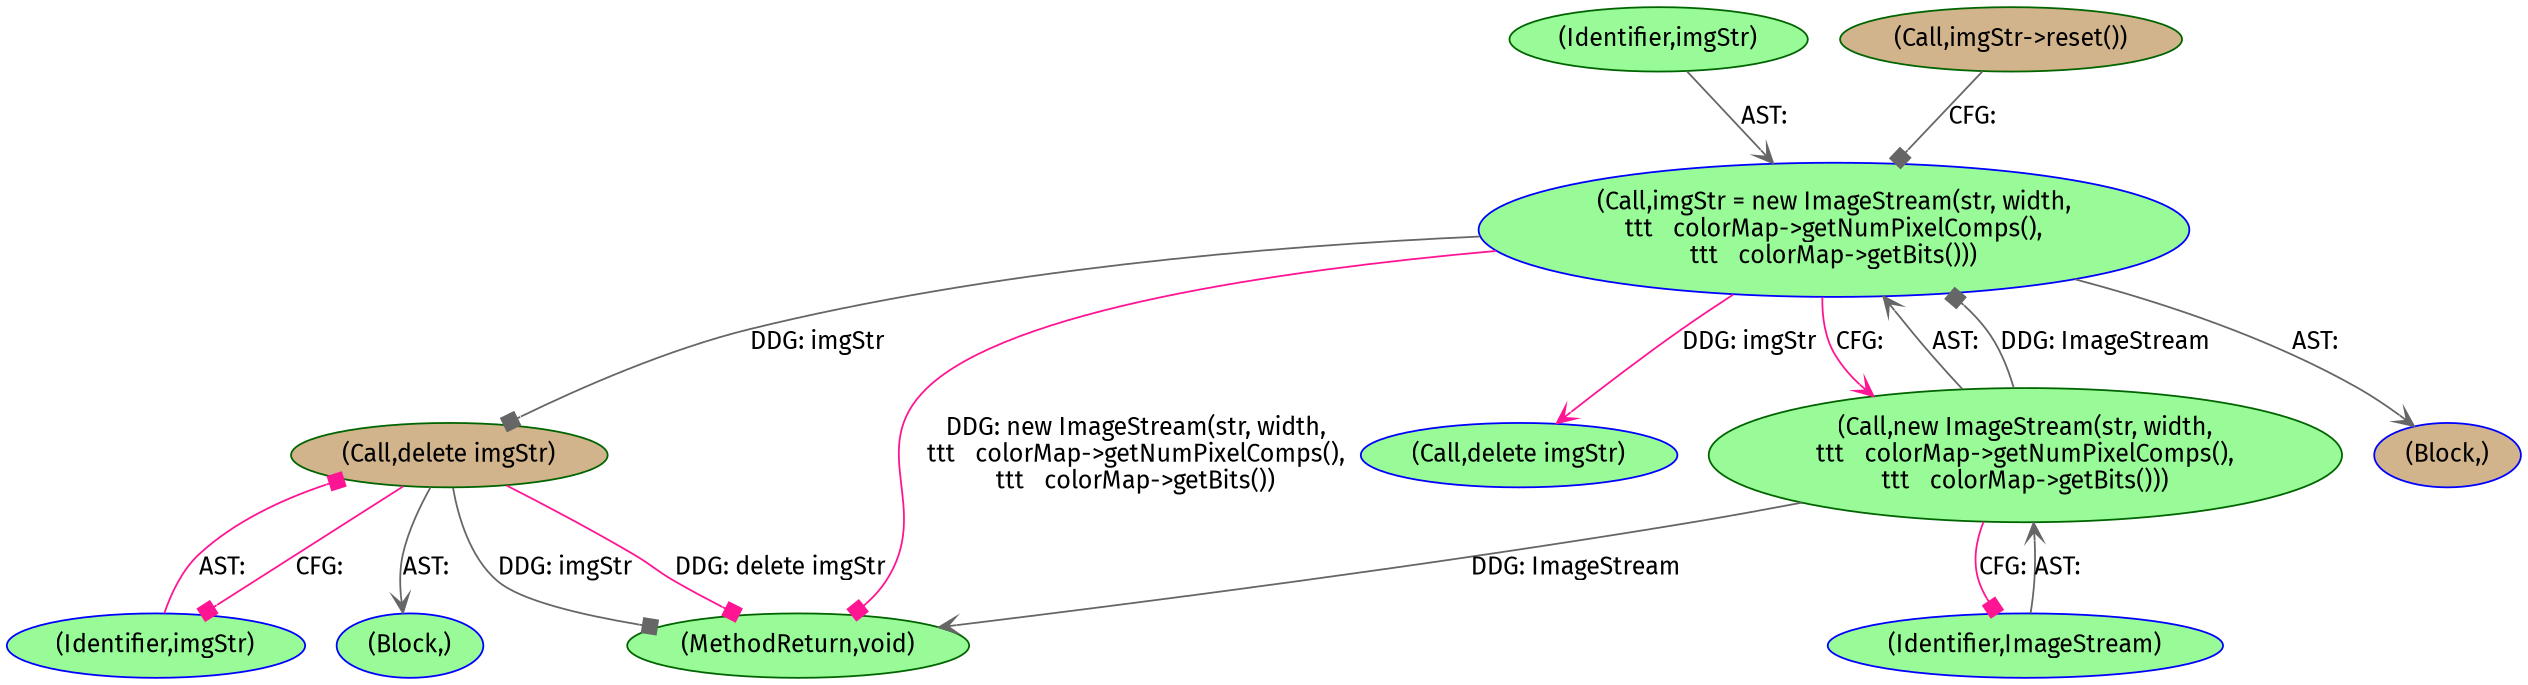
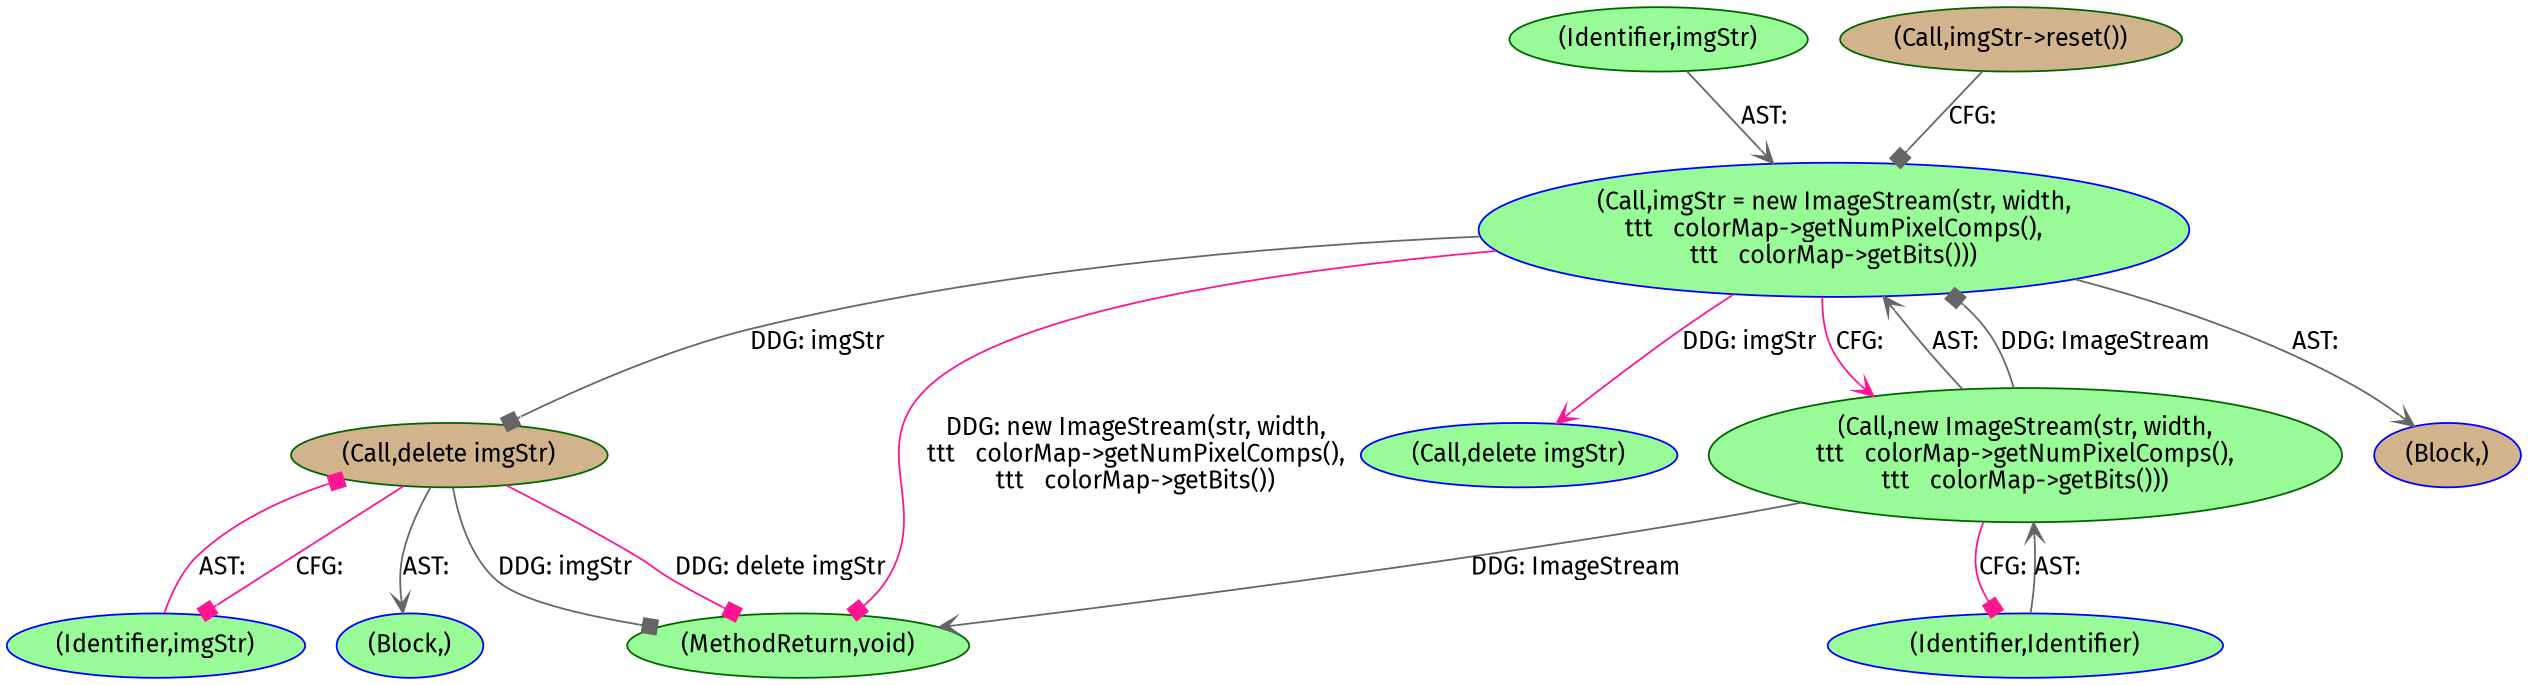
node "(Identifier,ImageStream)": label "(Identifier,ImageStream)" -> "(Identifier,Identifier)"
